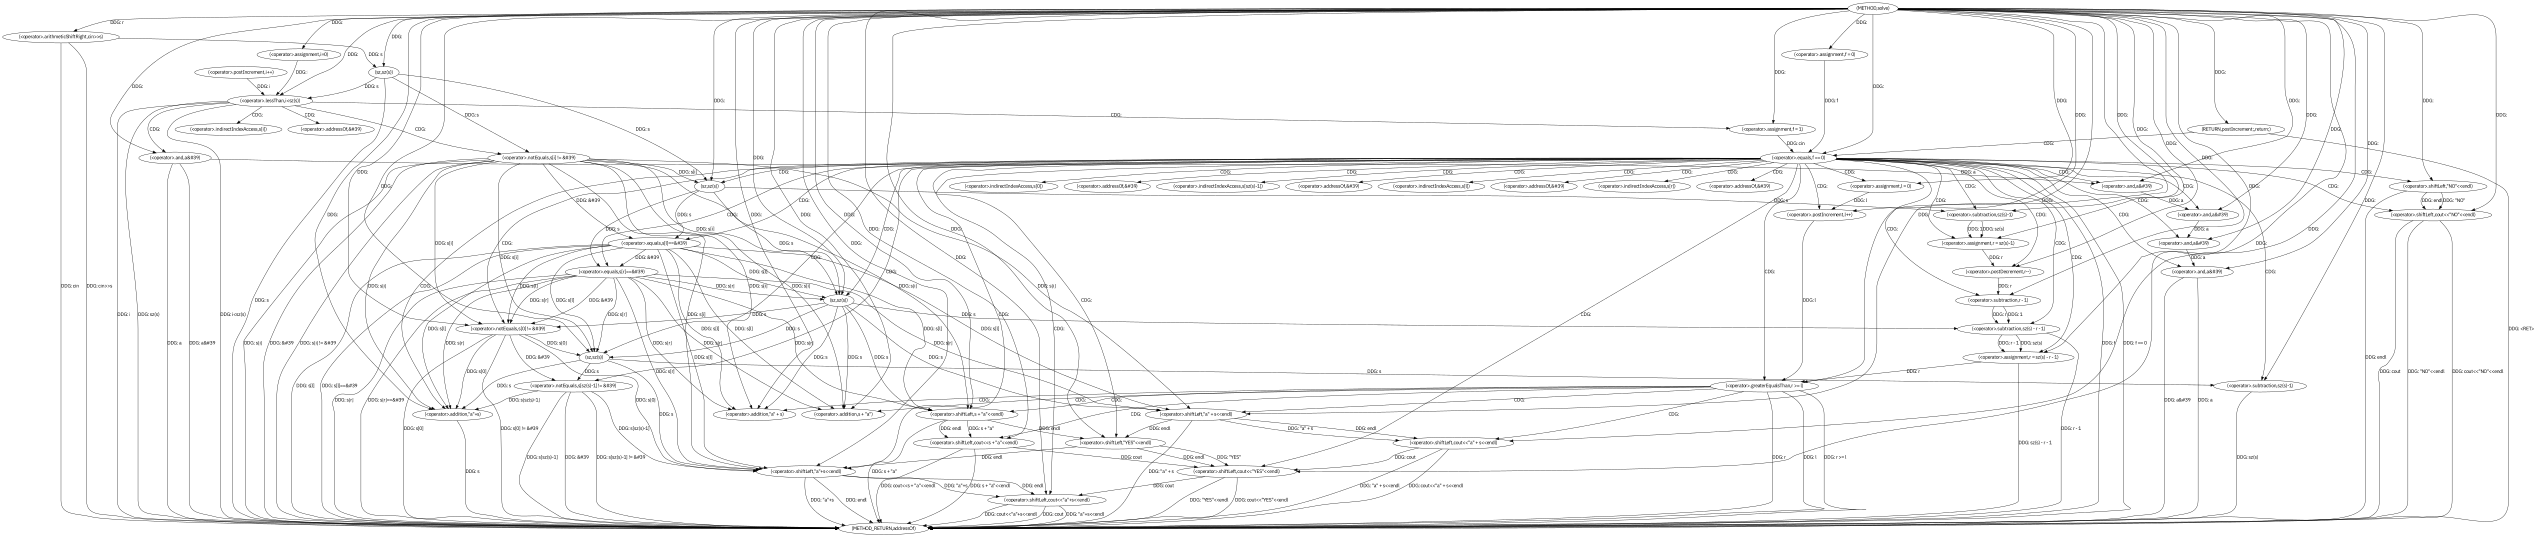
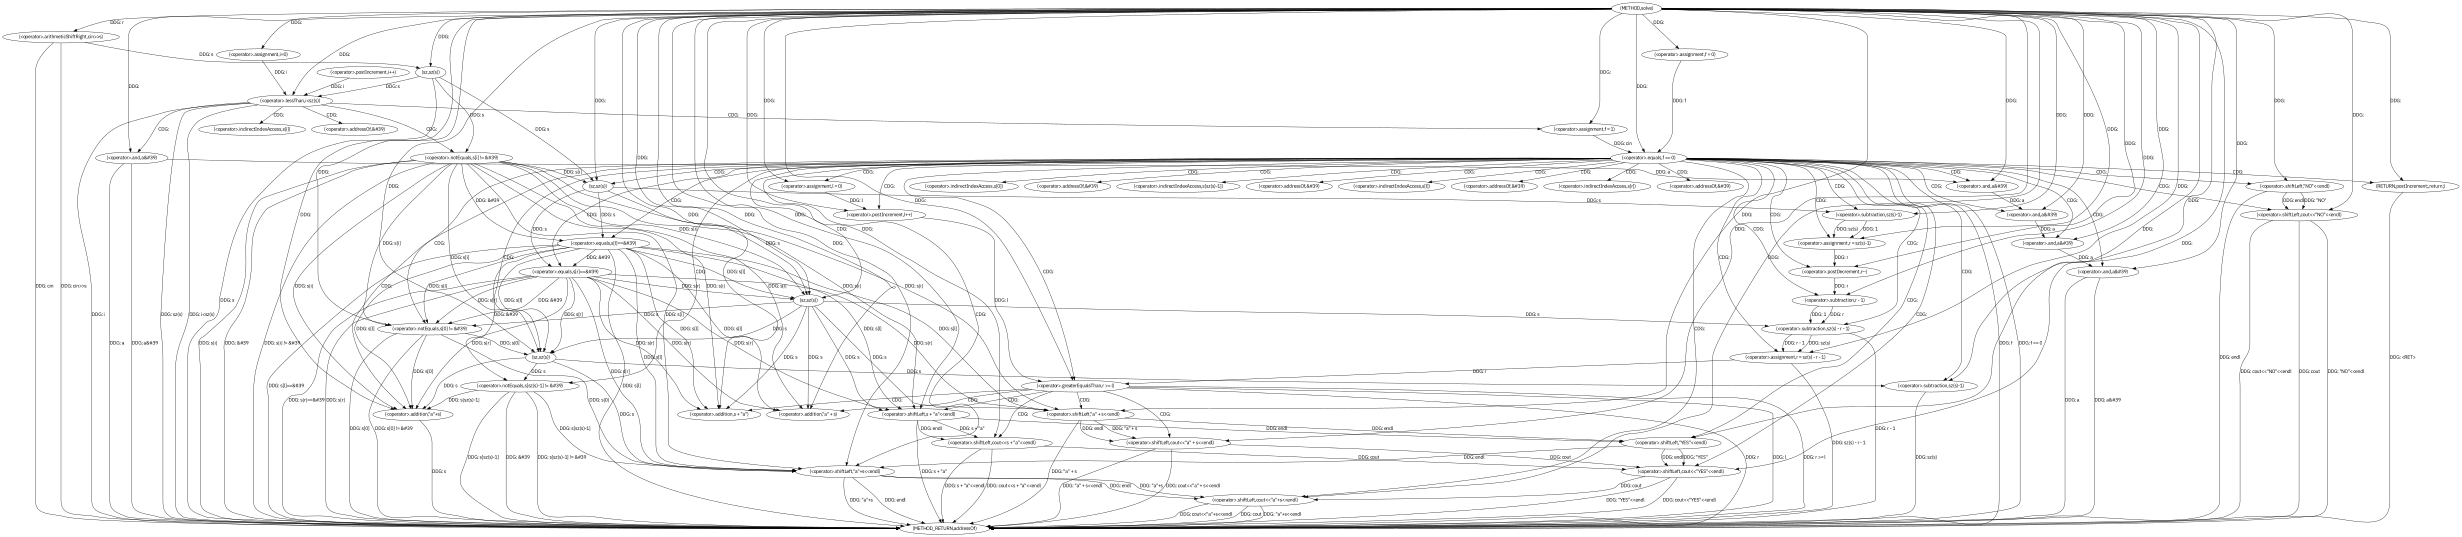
edge "(RETURN,postIncrement;,return;)" -> "(<operator>.equals,f == 0)": reversed
edge "(<operator>.notEquals,s[0] != &#39)" -> "(<operator>.notEquals,s[sz(s)-1] != &#39)": now "(<operator>.equals,s[l]==&#39)" -> "(<operator>.notEquals,s[sz(s)-1] != &#39)"
